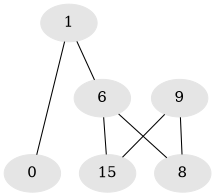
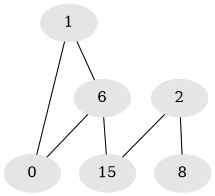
node "9": label "9" -> "2"
edge "6" -- "8": now "6" -- "0"
